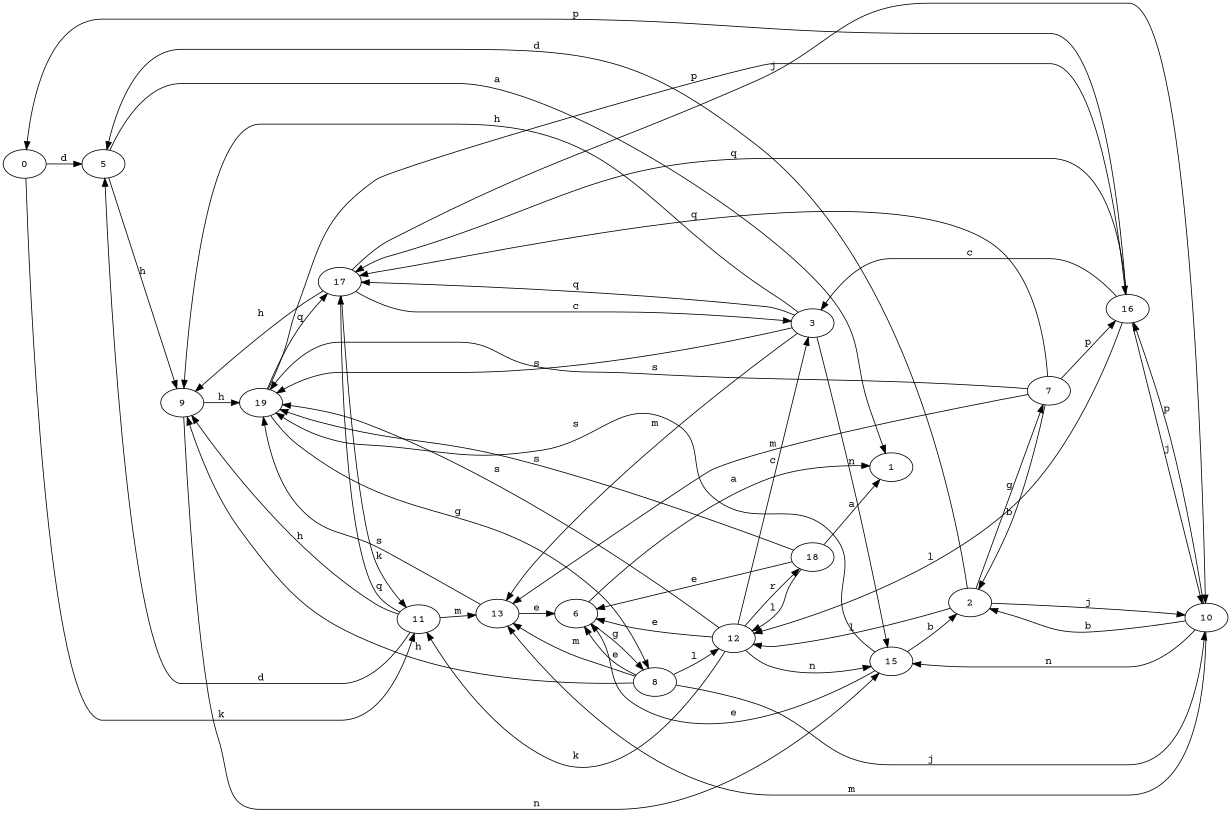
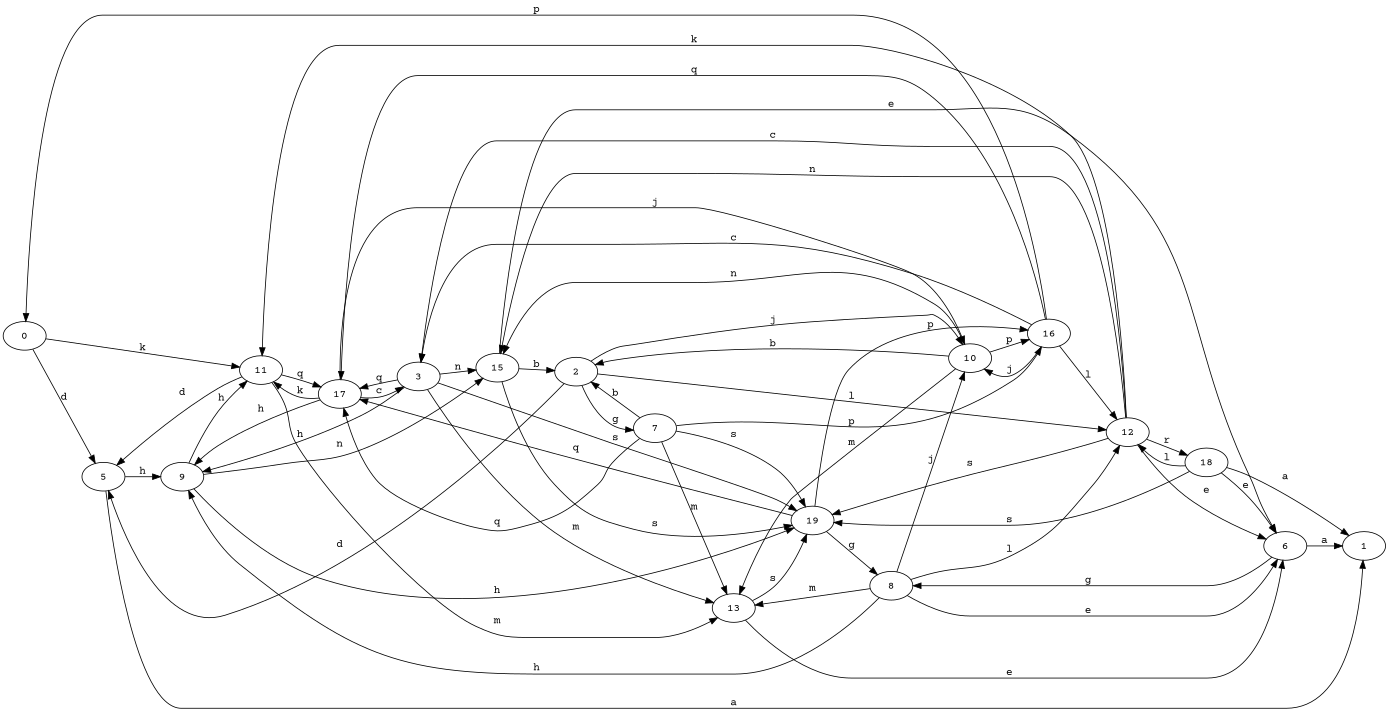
edge "11" -> "9": reversed
